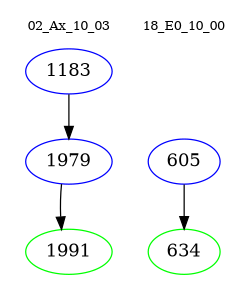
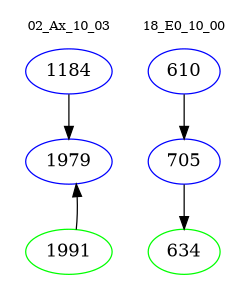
node "1183": label "1183" -> "1184"
node "610": added
node "605": label "605" -> "705"
edge "1979" -> "1991": reversed
